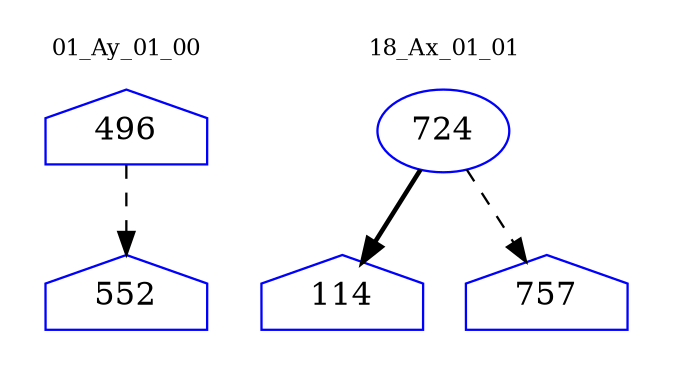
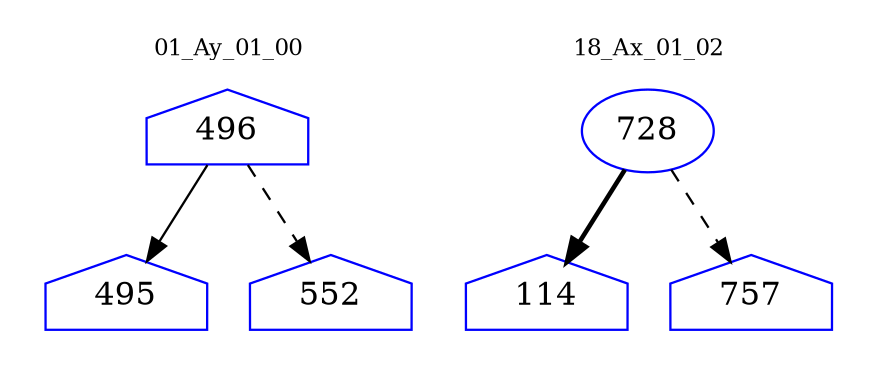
cluster "18_Ax_01_01": label "18_Ax_01_01" -> "18_Ax_01_02"
node "724": label "724" -> "728"
node "495": added
